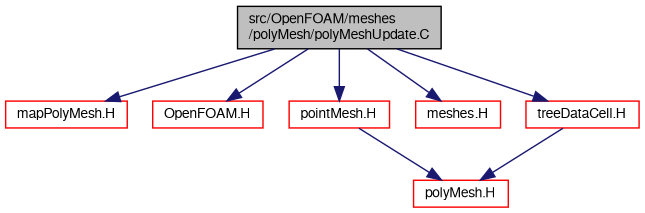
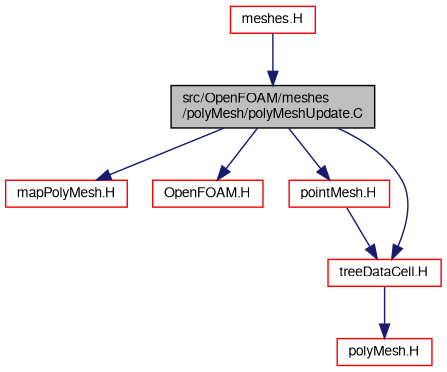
edge "src/OpenFOAM/meshes /polyMesh/polyMeshUpdate.C" -> "meshes.H": reversed
edge "pointMesh.H" -> "polyMesh.H": now "pointMesh.H" -> "treeDataCell.H"
